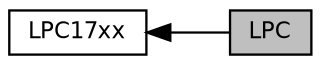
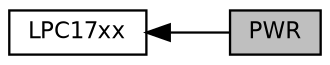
node "LPC": label "LPC" -> "PWR"
